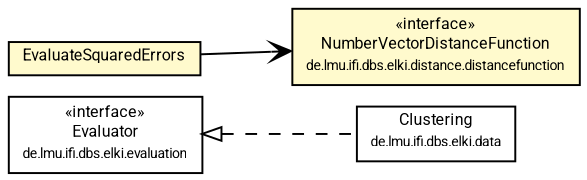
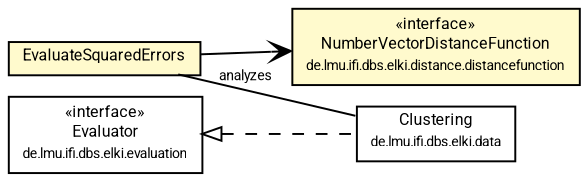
edge "EvaluateSquaredErrors" -- "Clustering": added, label "analyzes"
